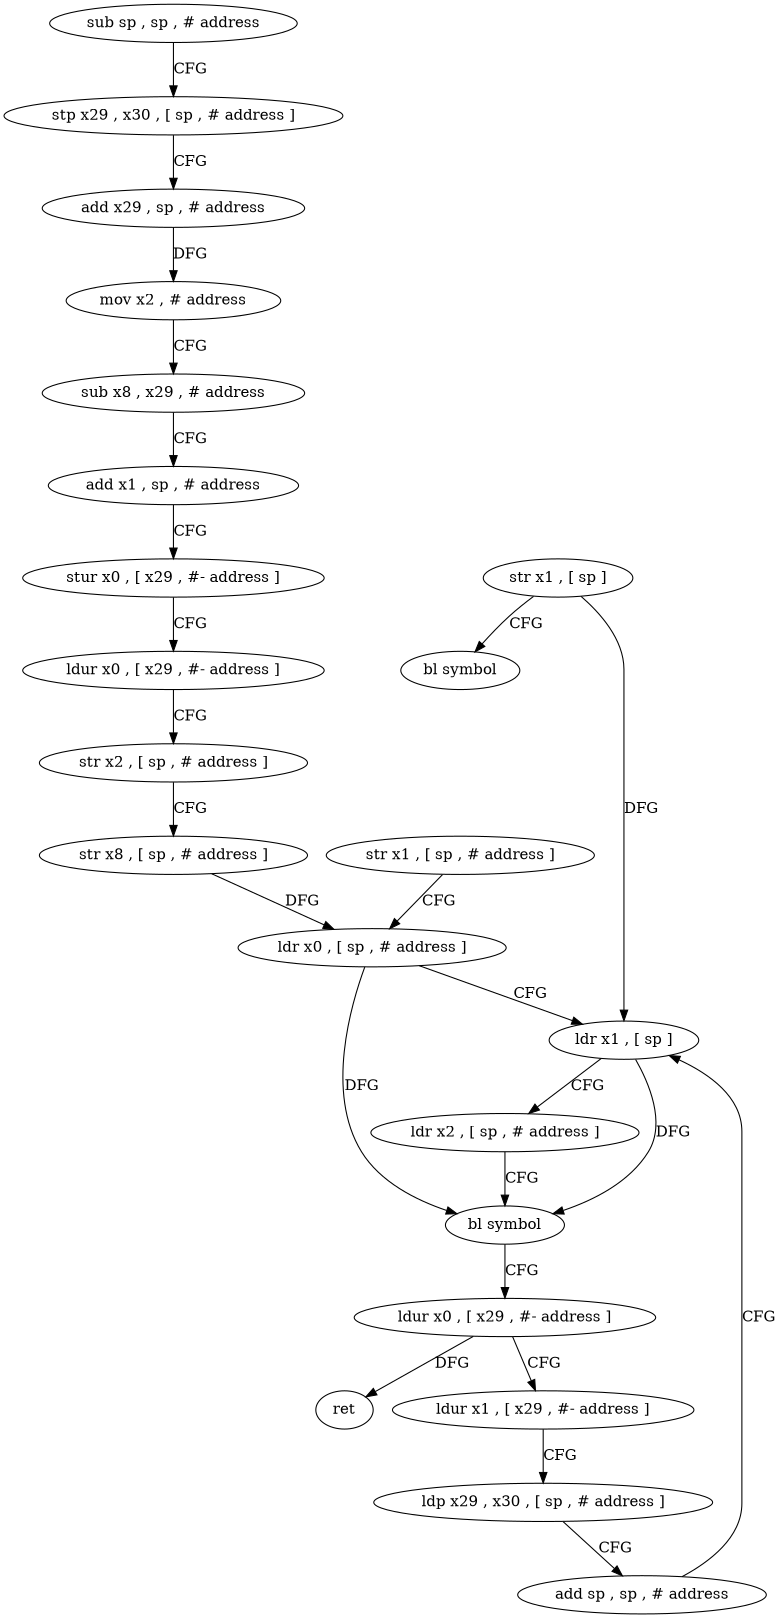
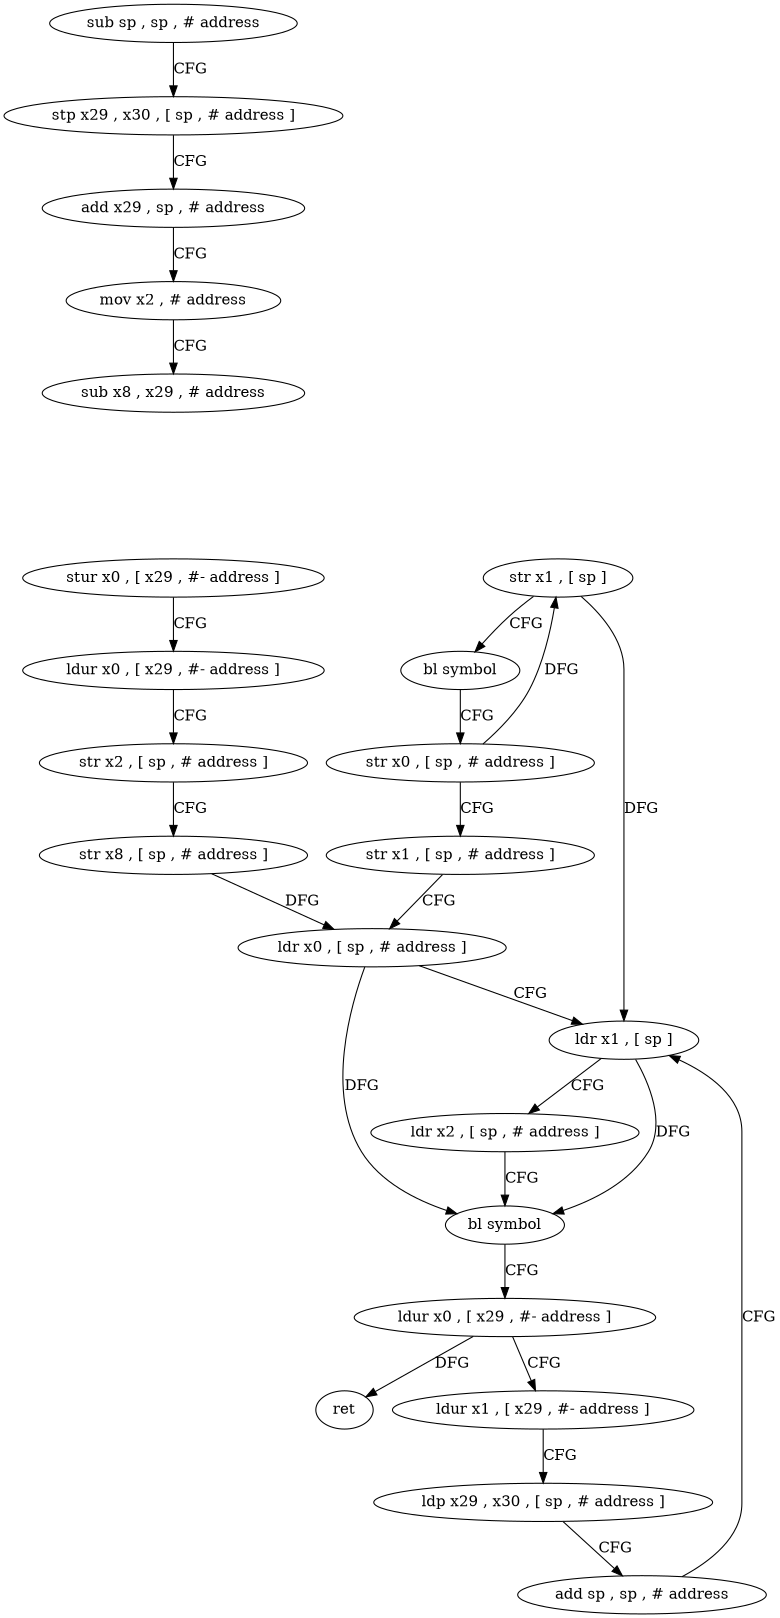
edge "add x29 , sp , # address" -> "mov x2 , # address": label "DFG" -> "CFG"
node "add x1 , sp , # address": removed
node "str x0 , [ sp , # address ]": added
